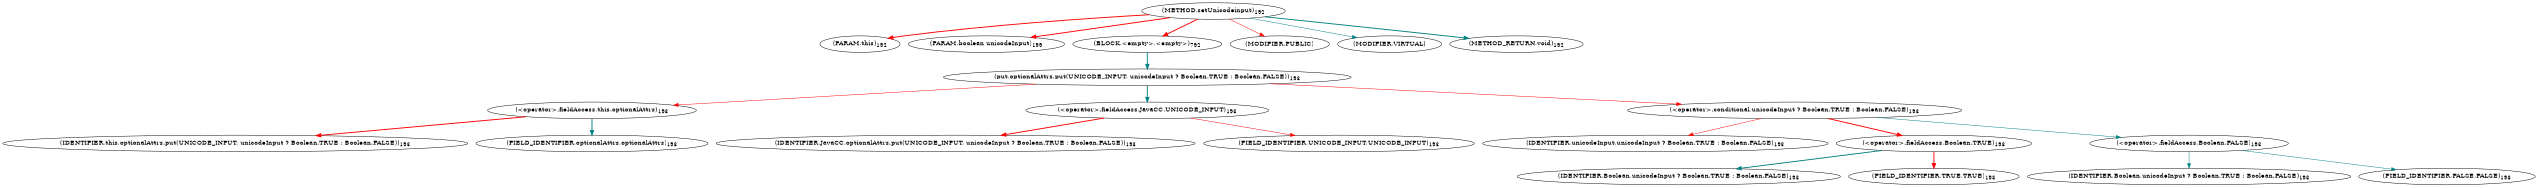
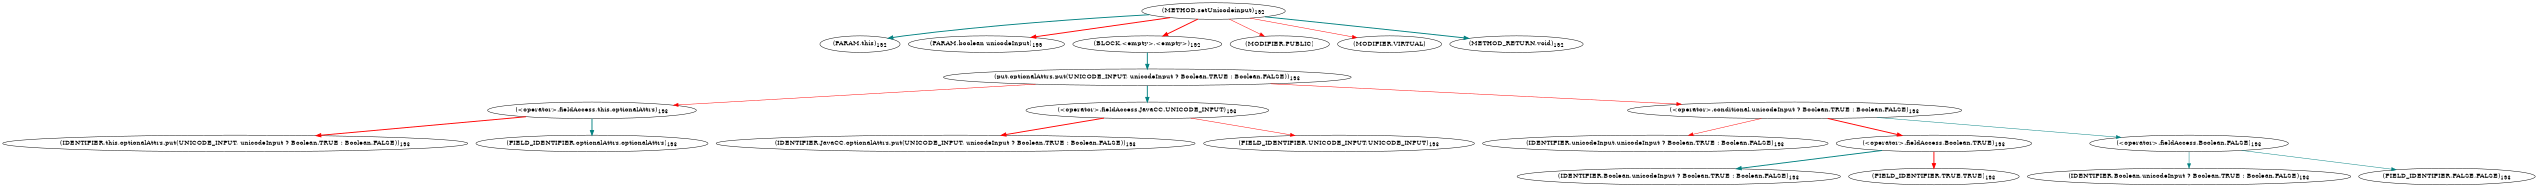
edge "(METHOD,setUnicodeinput)" -> "(PARAM,this)": color red -> teal
edge "(METHOD,setUnicodeinput)" -> "(MODIFIER,VIRTUAL)": color teal -> red
node "(BLOCK,<empty>,<empty>)": text "792" -> "192"
